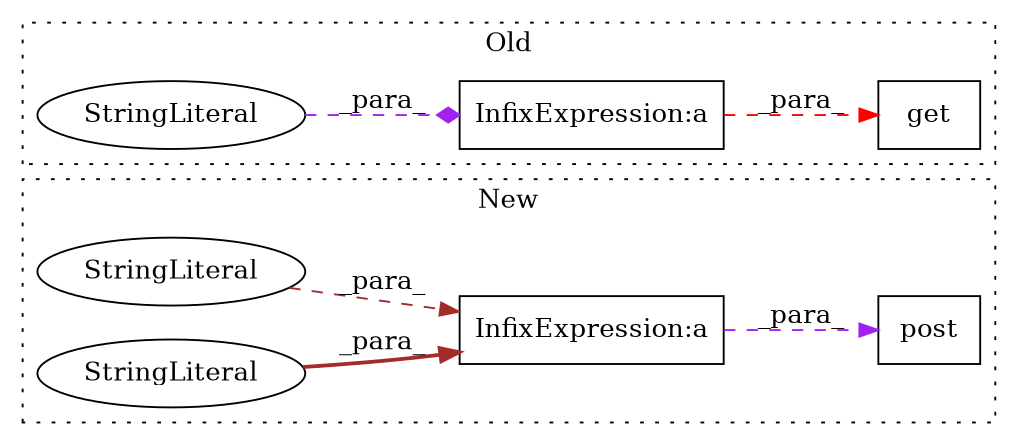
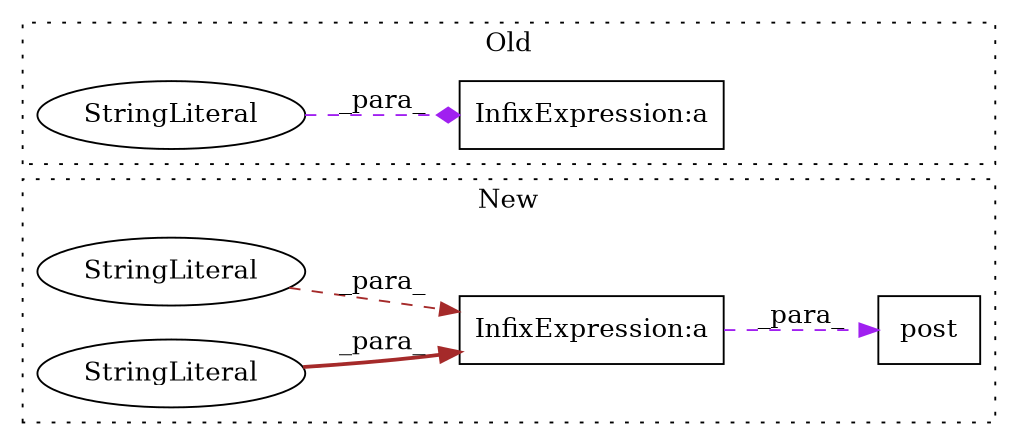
node "get": removed
